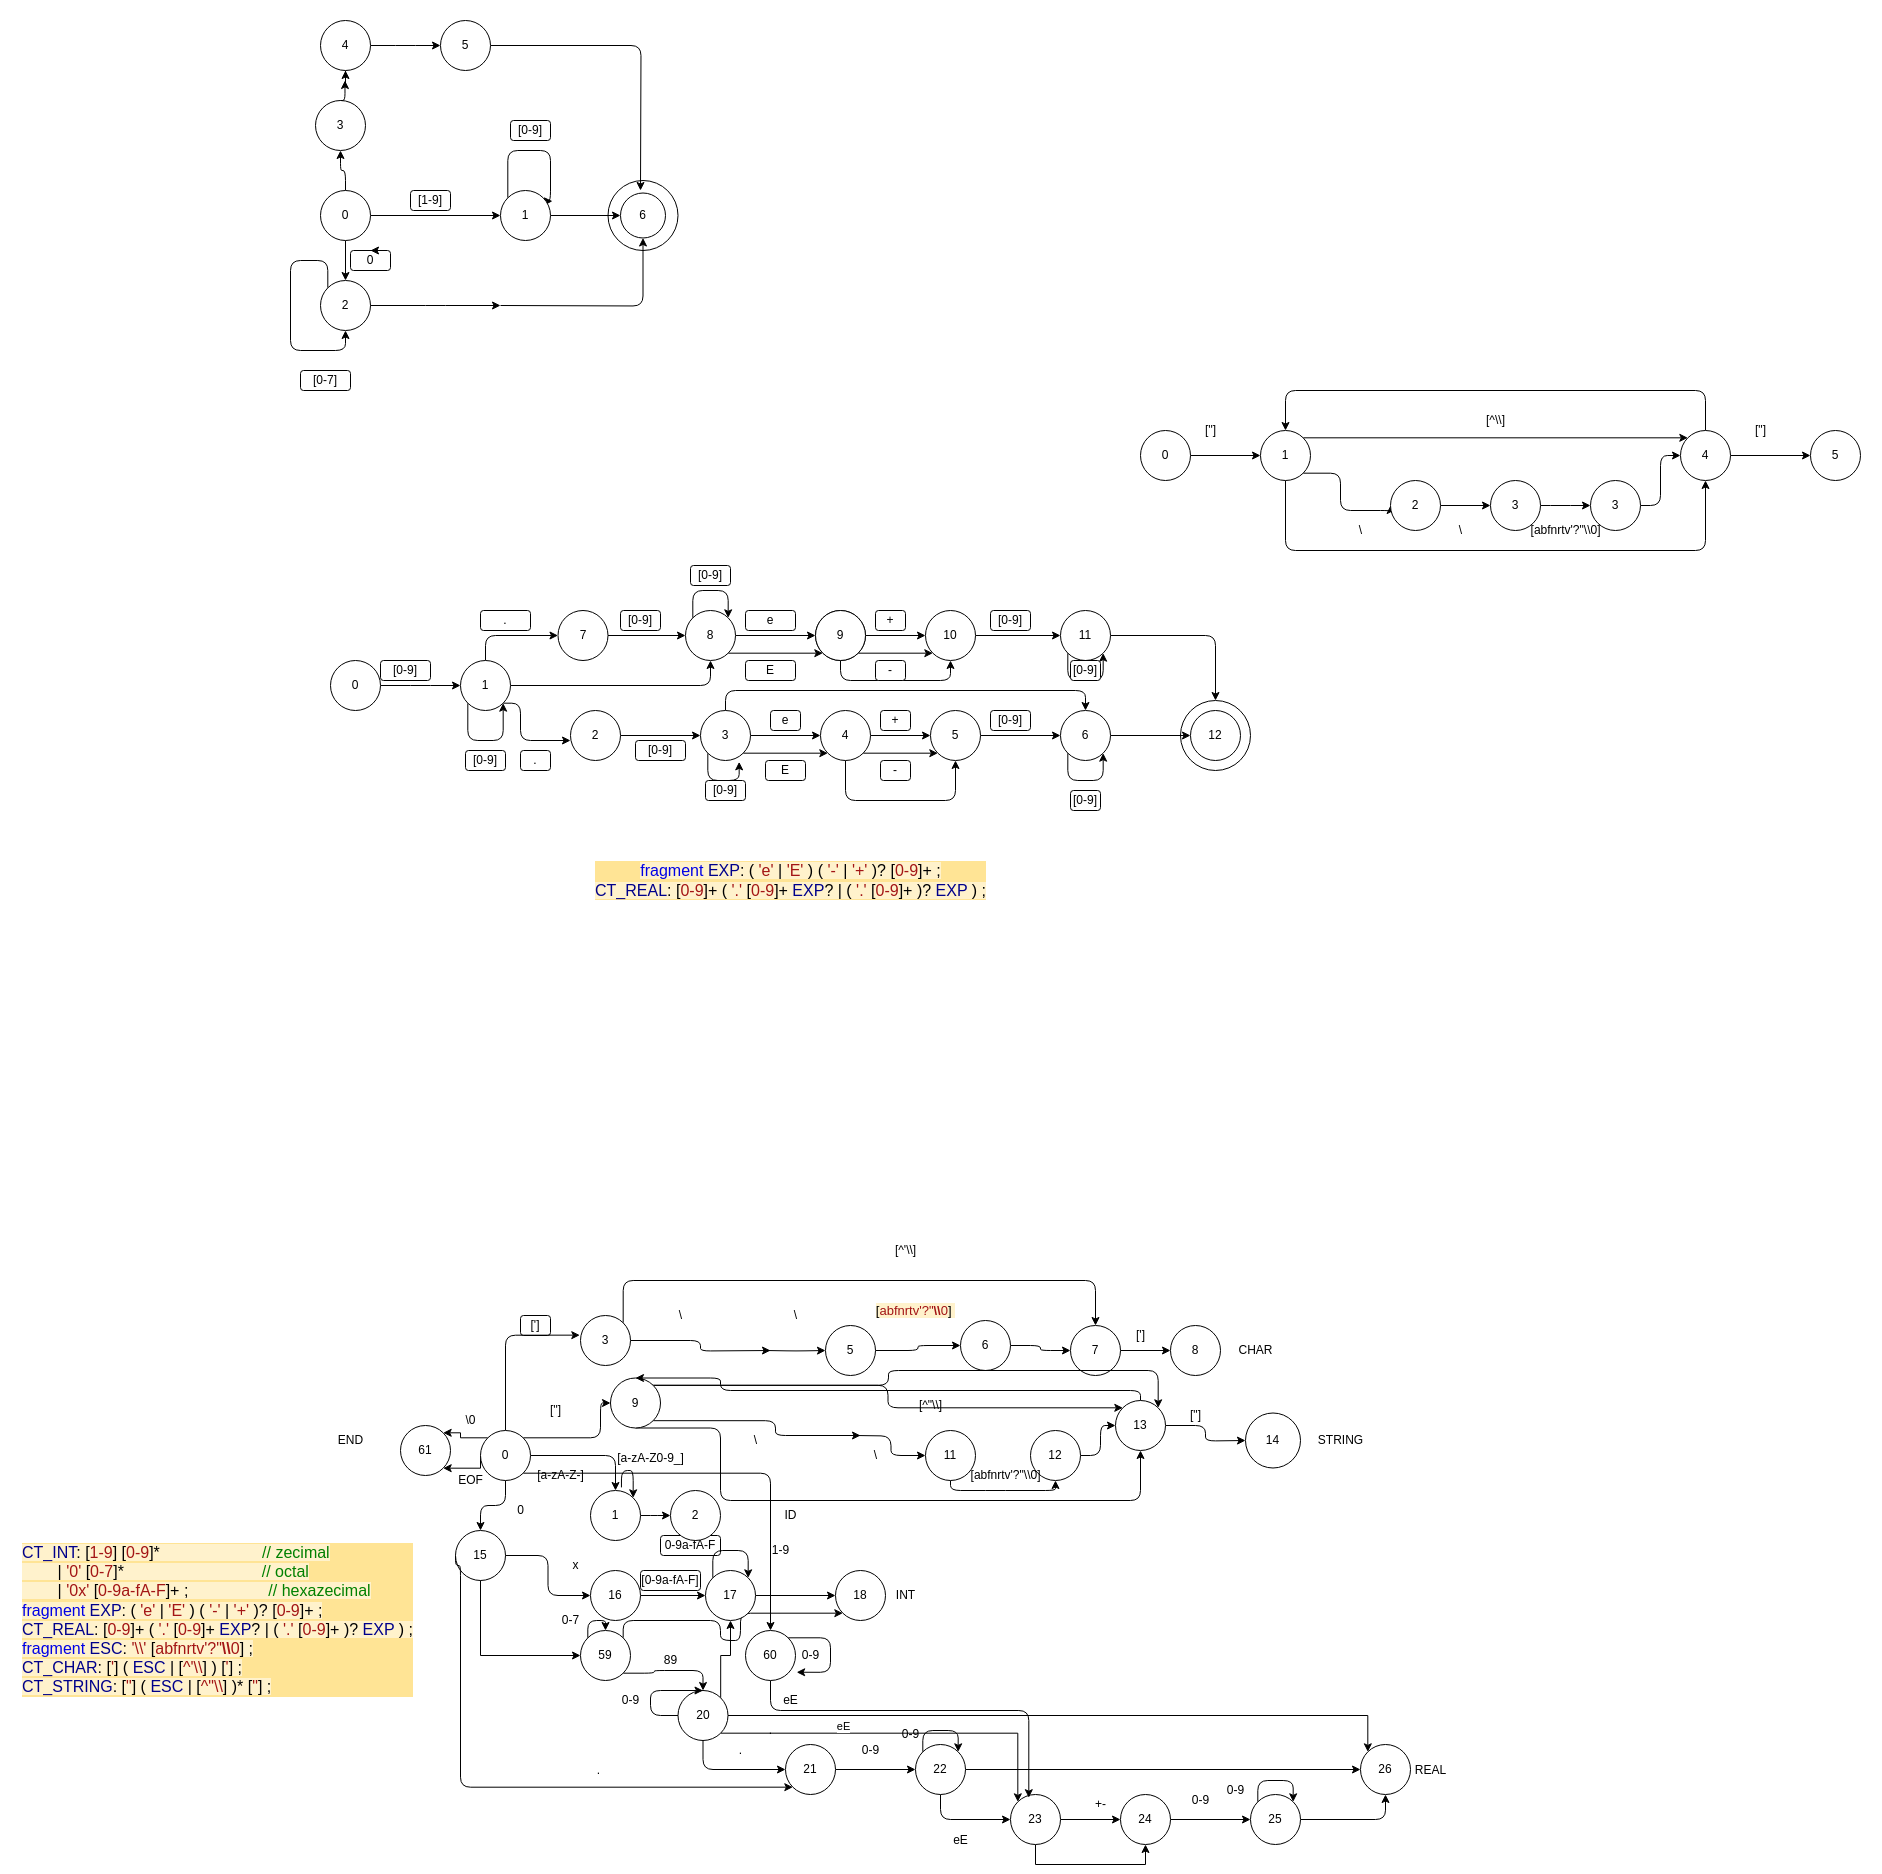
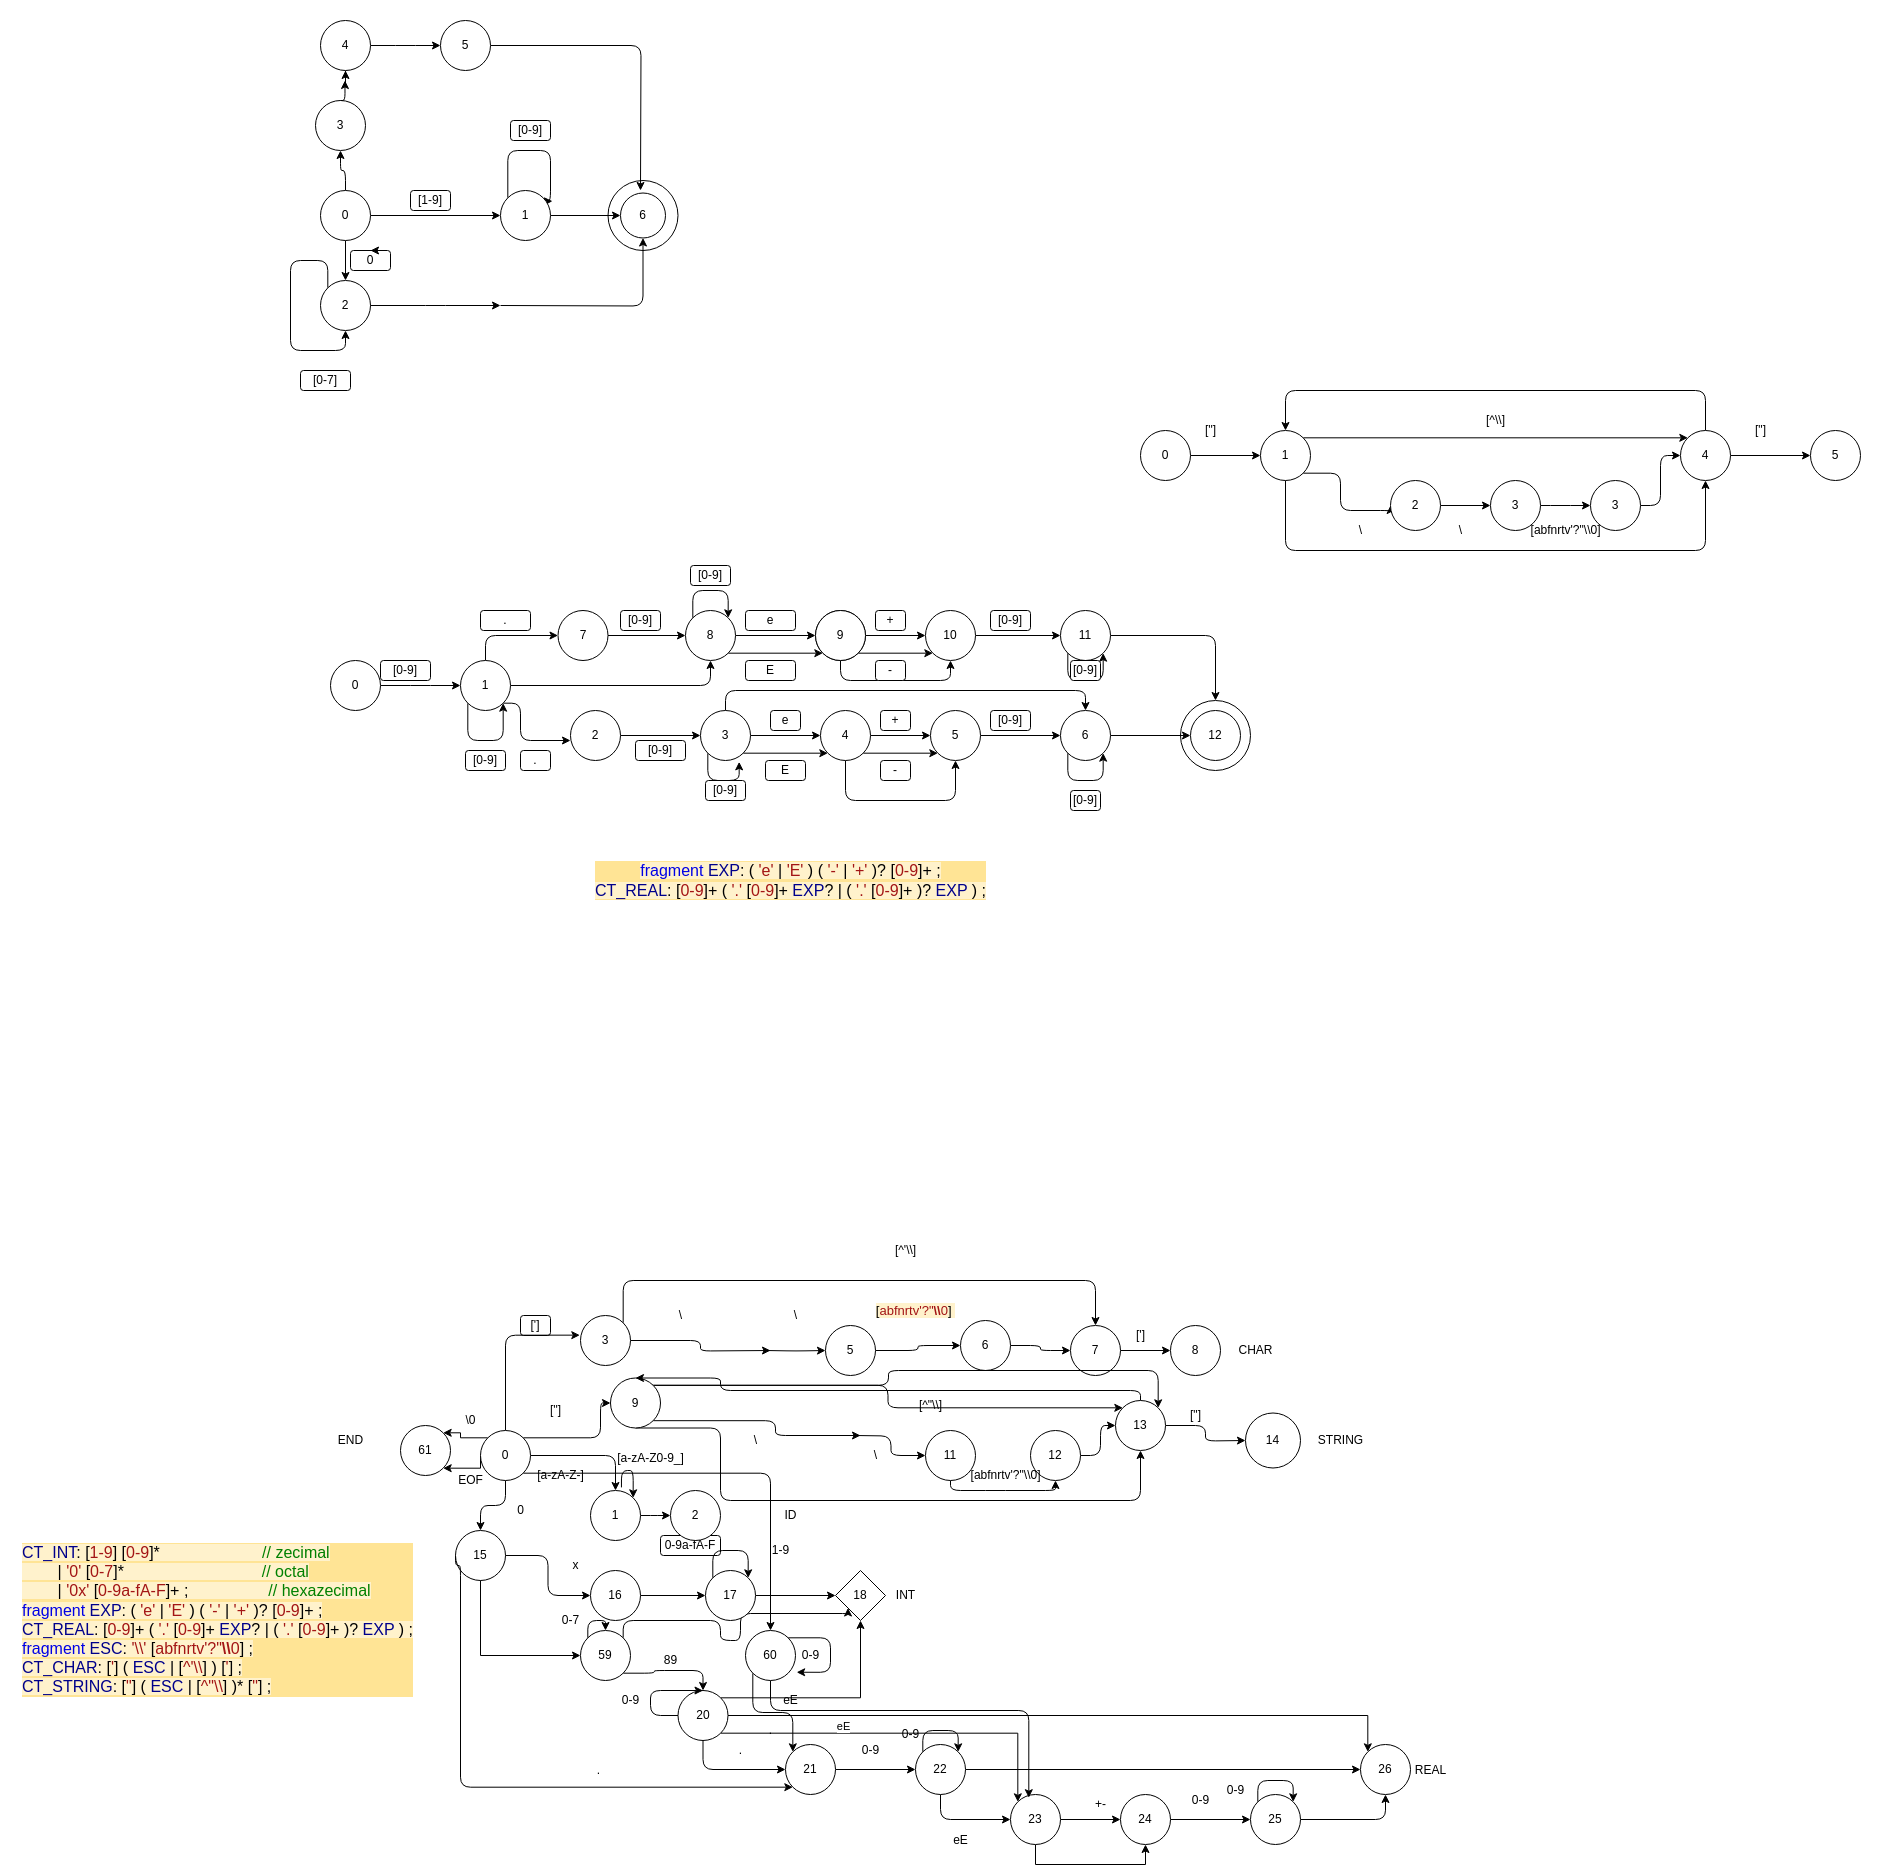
node "[0-9a-fA-F]": removed
node "18": shape ellipse -> diamond
edge "20" -> "17": now "20" -> "18"
edge "60" -> "21": added
